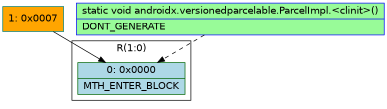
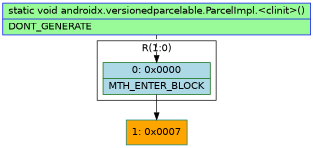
edge "1: 0x0007" -> "0: 0x0000": reversed
